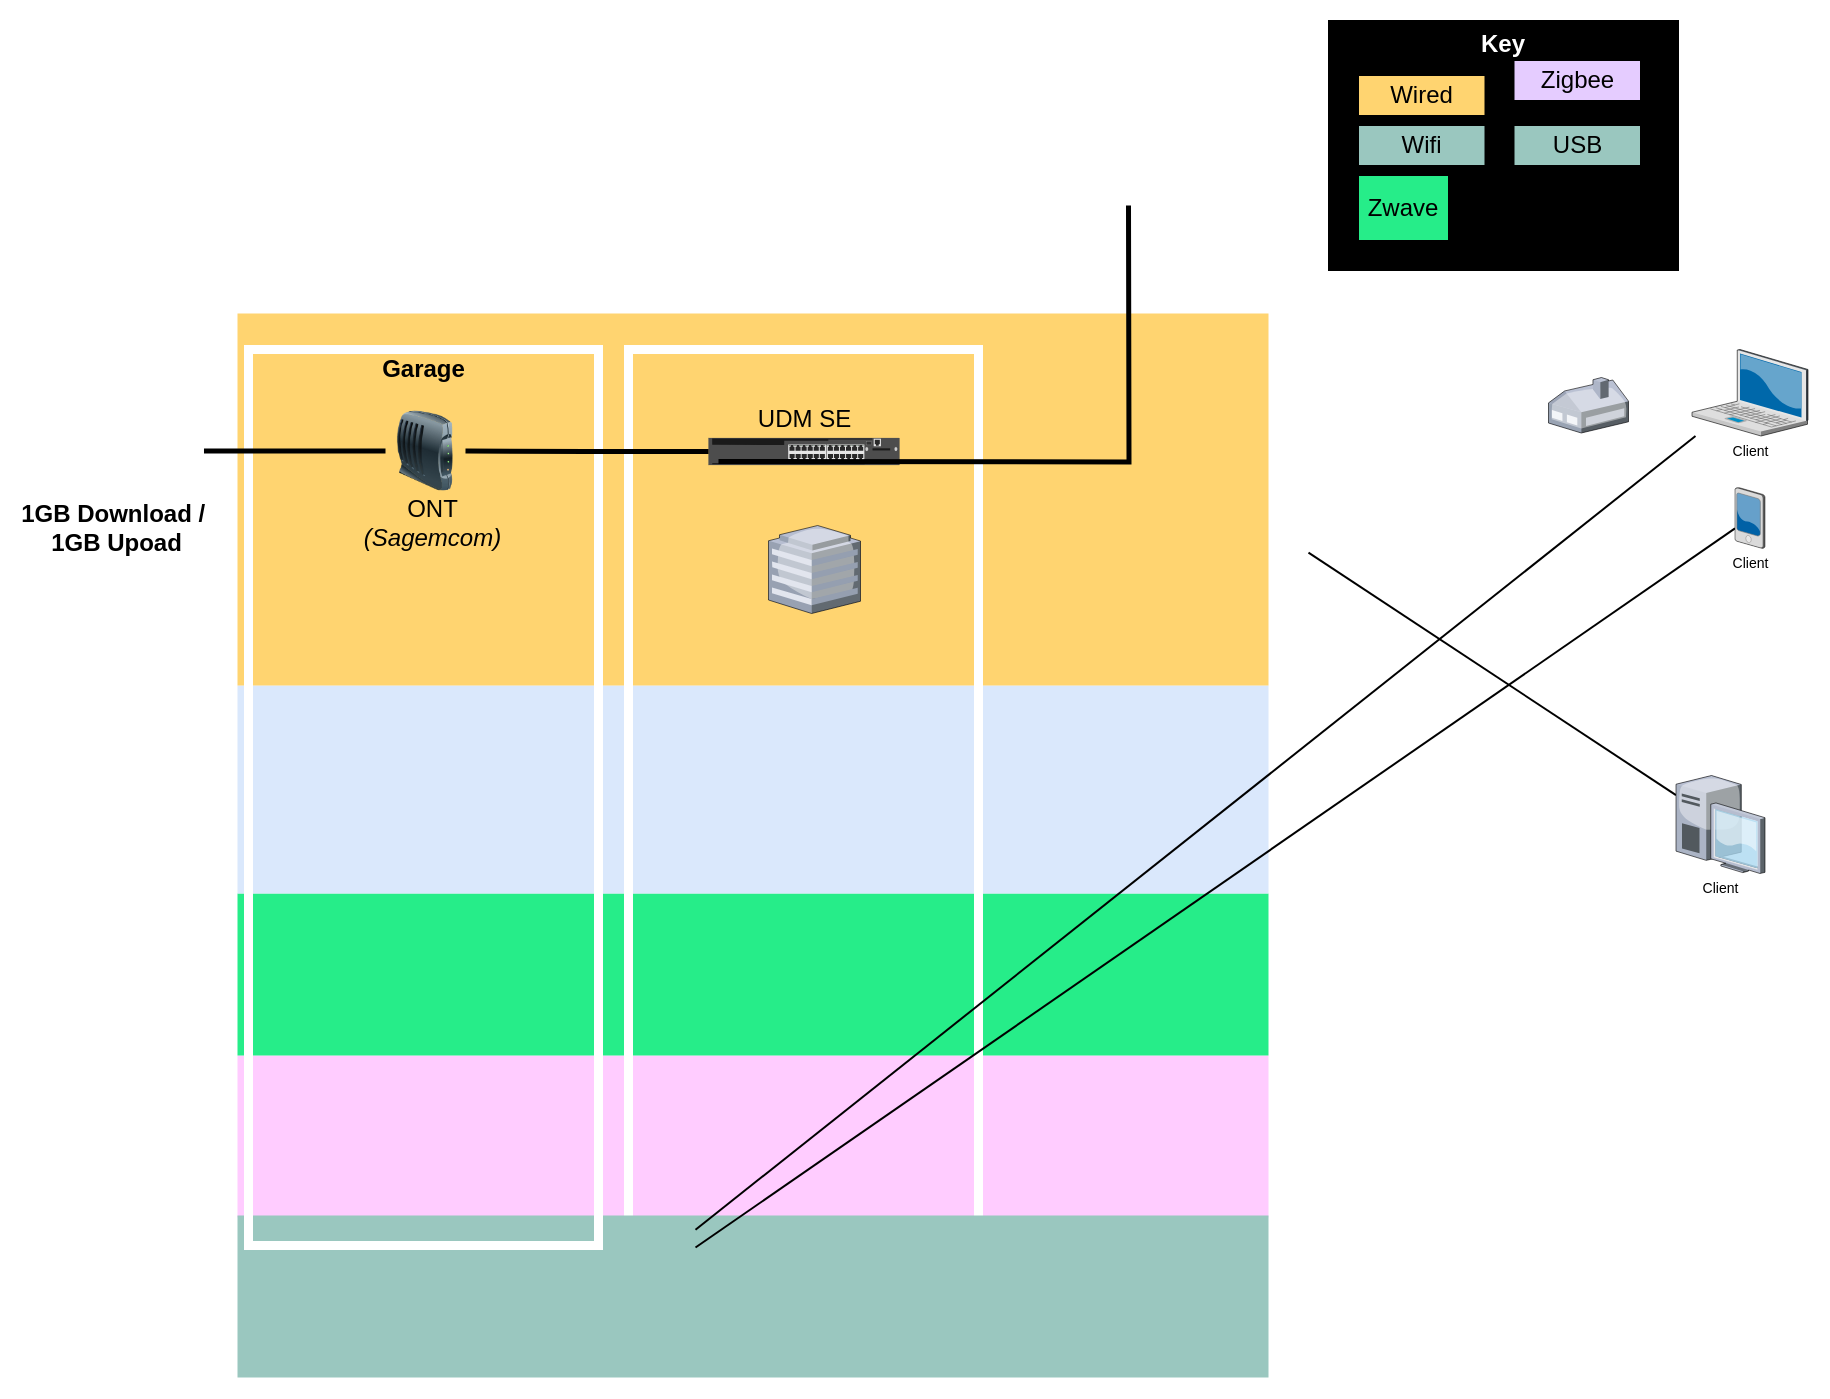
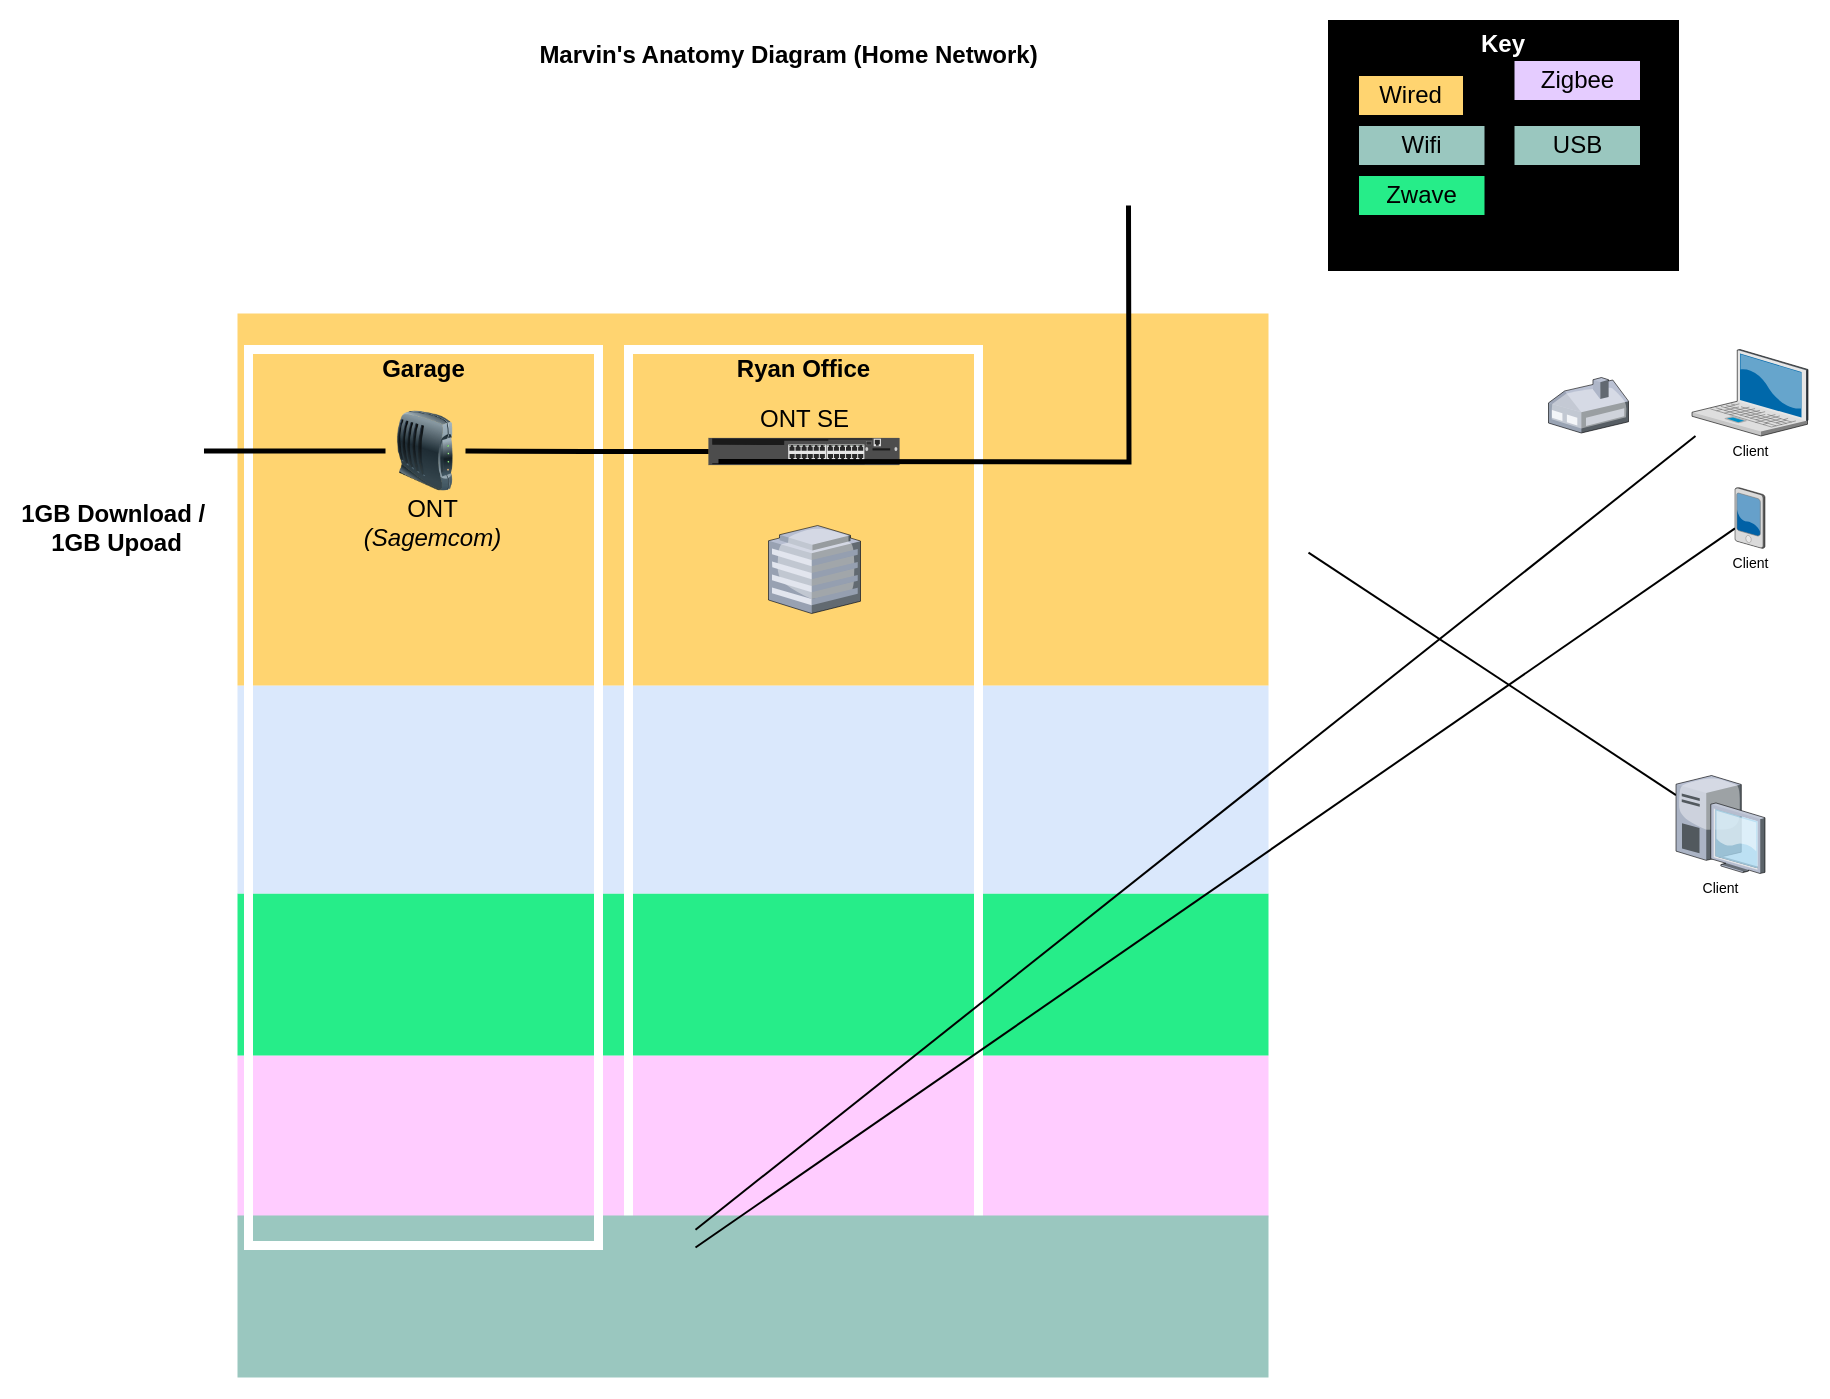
node "Marvin's Anatomy Diagram (Home Network)": added
node "Wired": size 127x40 -> 105x40
node "Zwave": size 90x65 -> 127x40
node "Ryan Office": added
node "UDM SE": label "UDM SE" -> "ONT SE"
